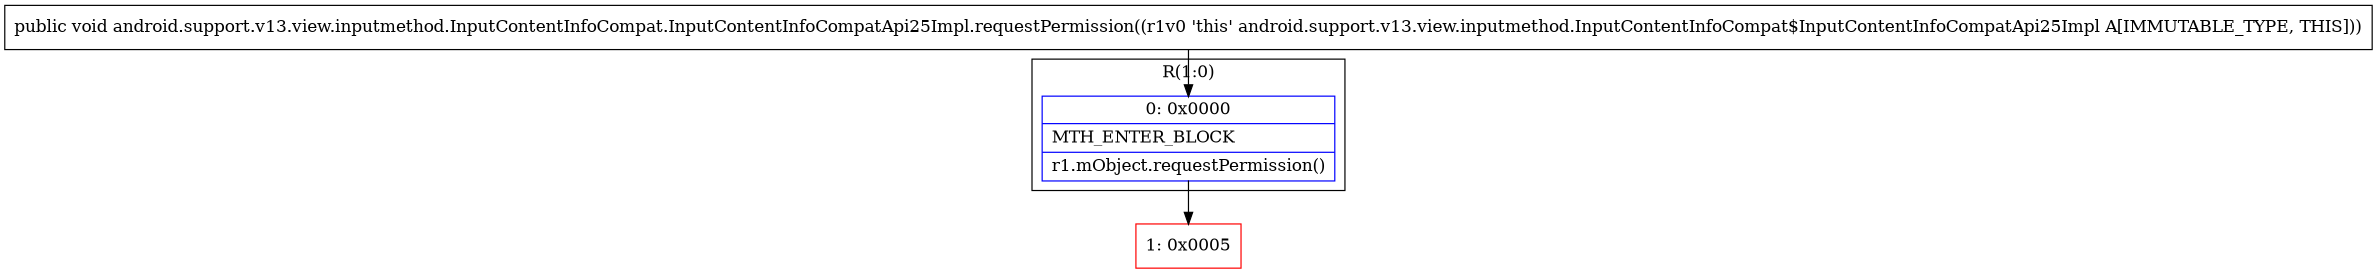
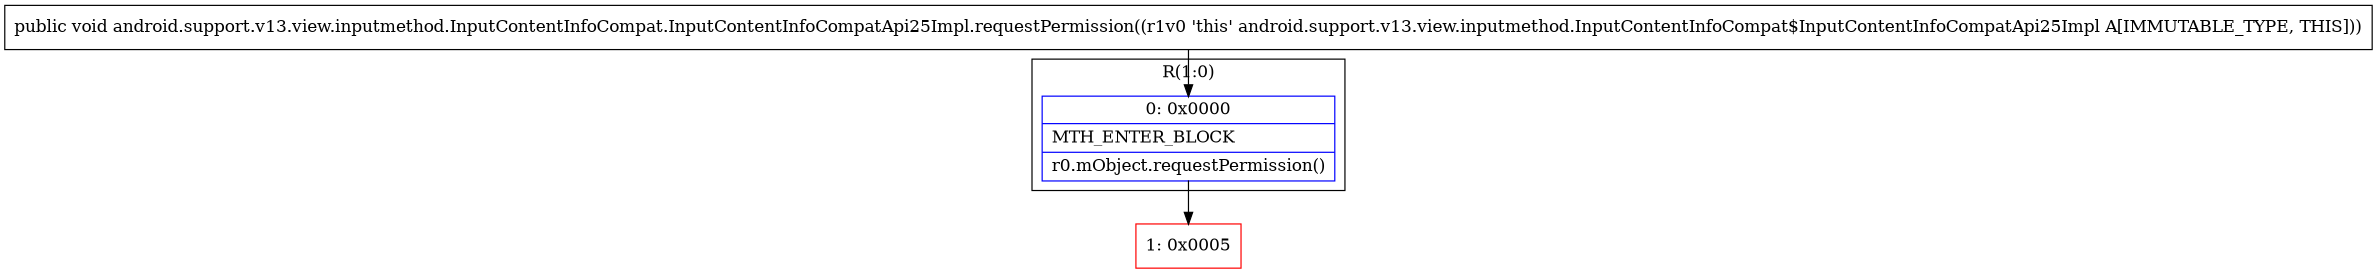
node "0: 0x0000": text "r1.mObject.requestPermission()" -> "r0.mObject.requestPermission()"
